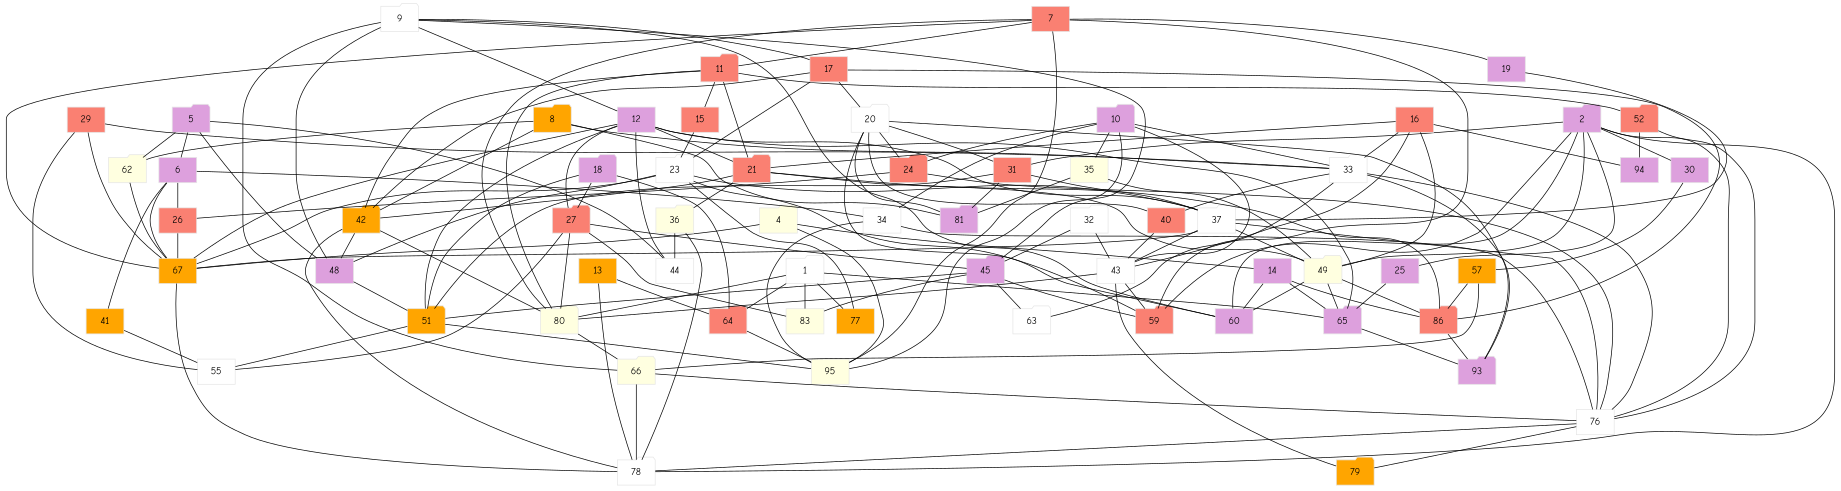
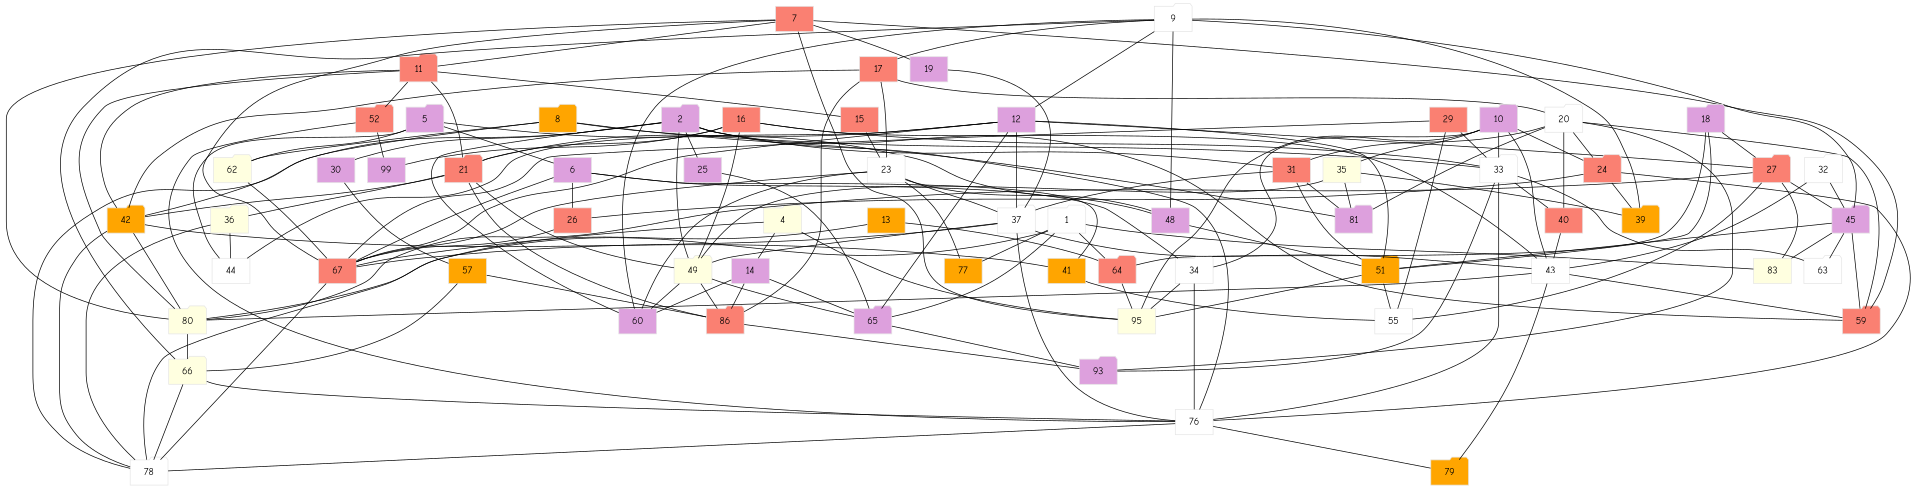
node "94": label "94" -> "99"
node "39": added
edge "42" -- "48": now "42" -- "41"
node "67": fillcolor orange -> salmon
